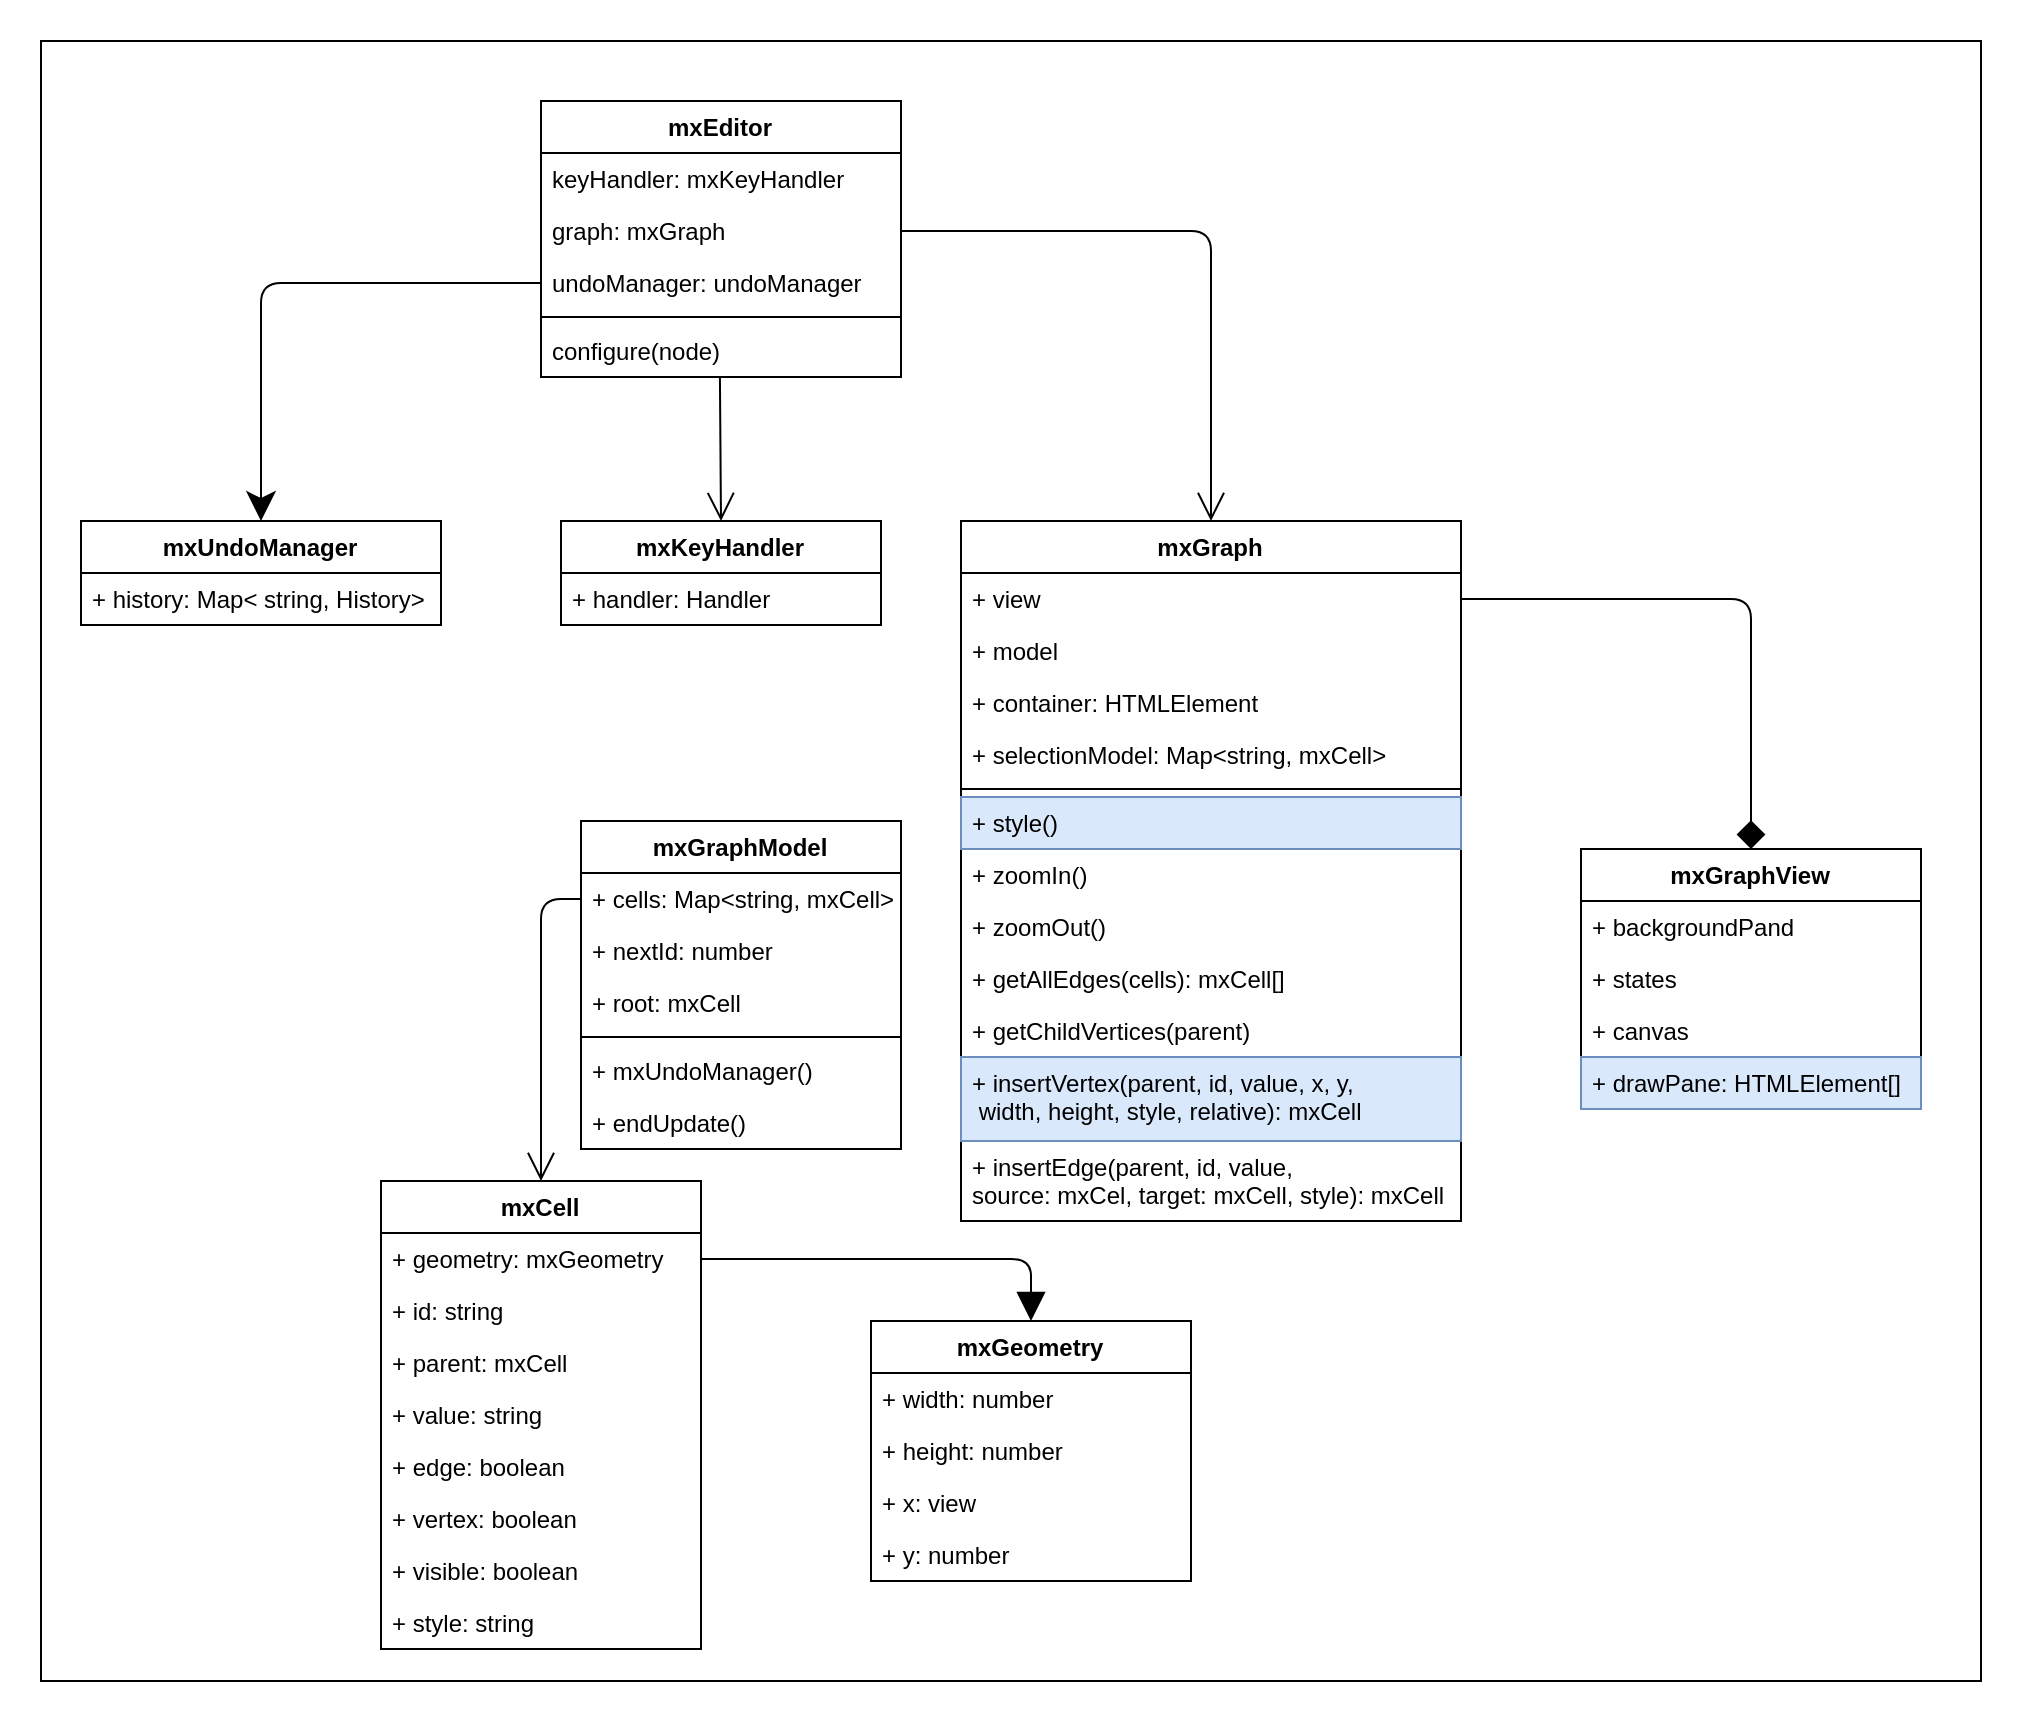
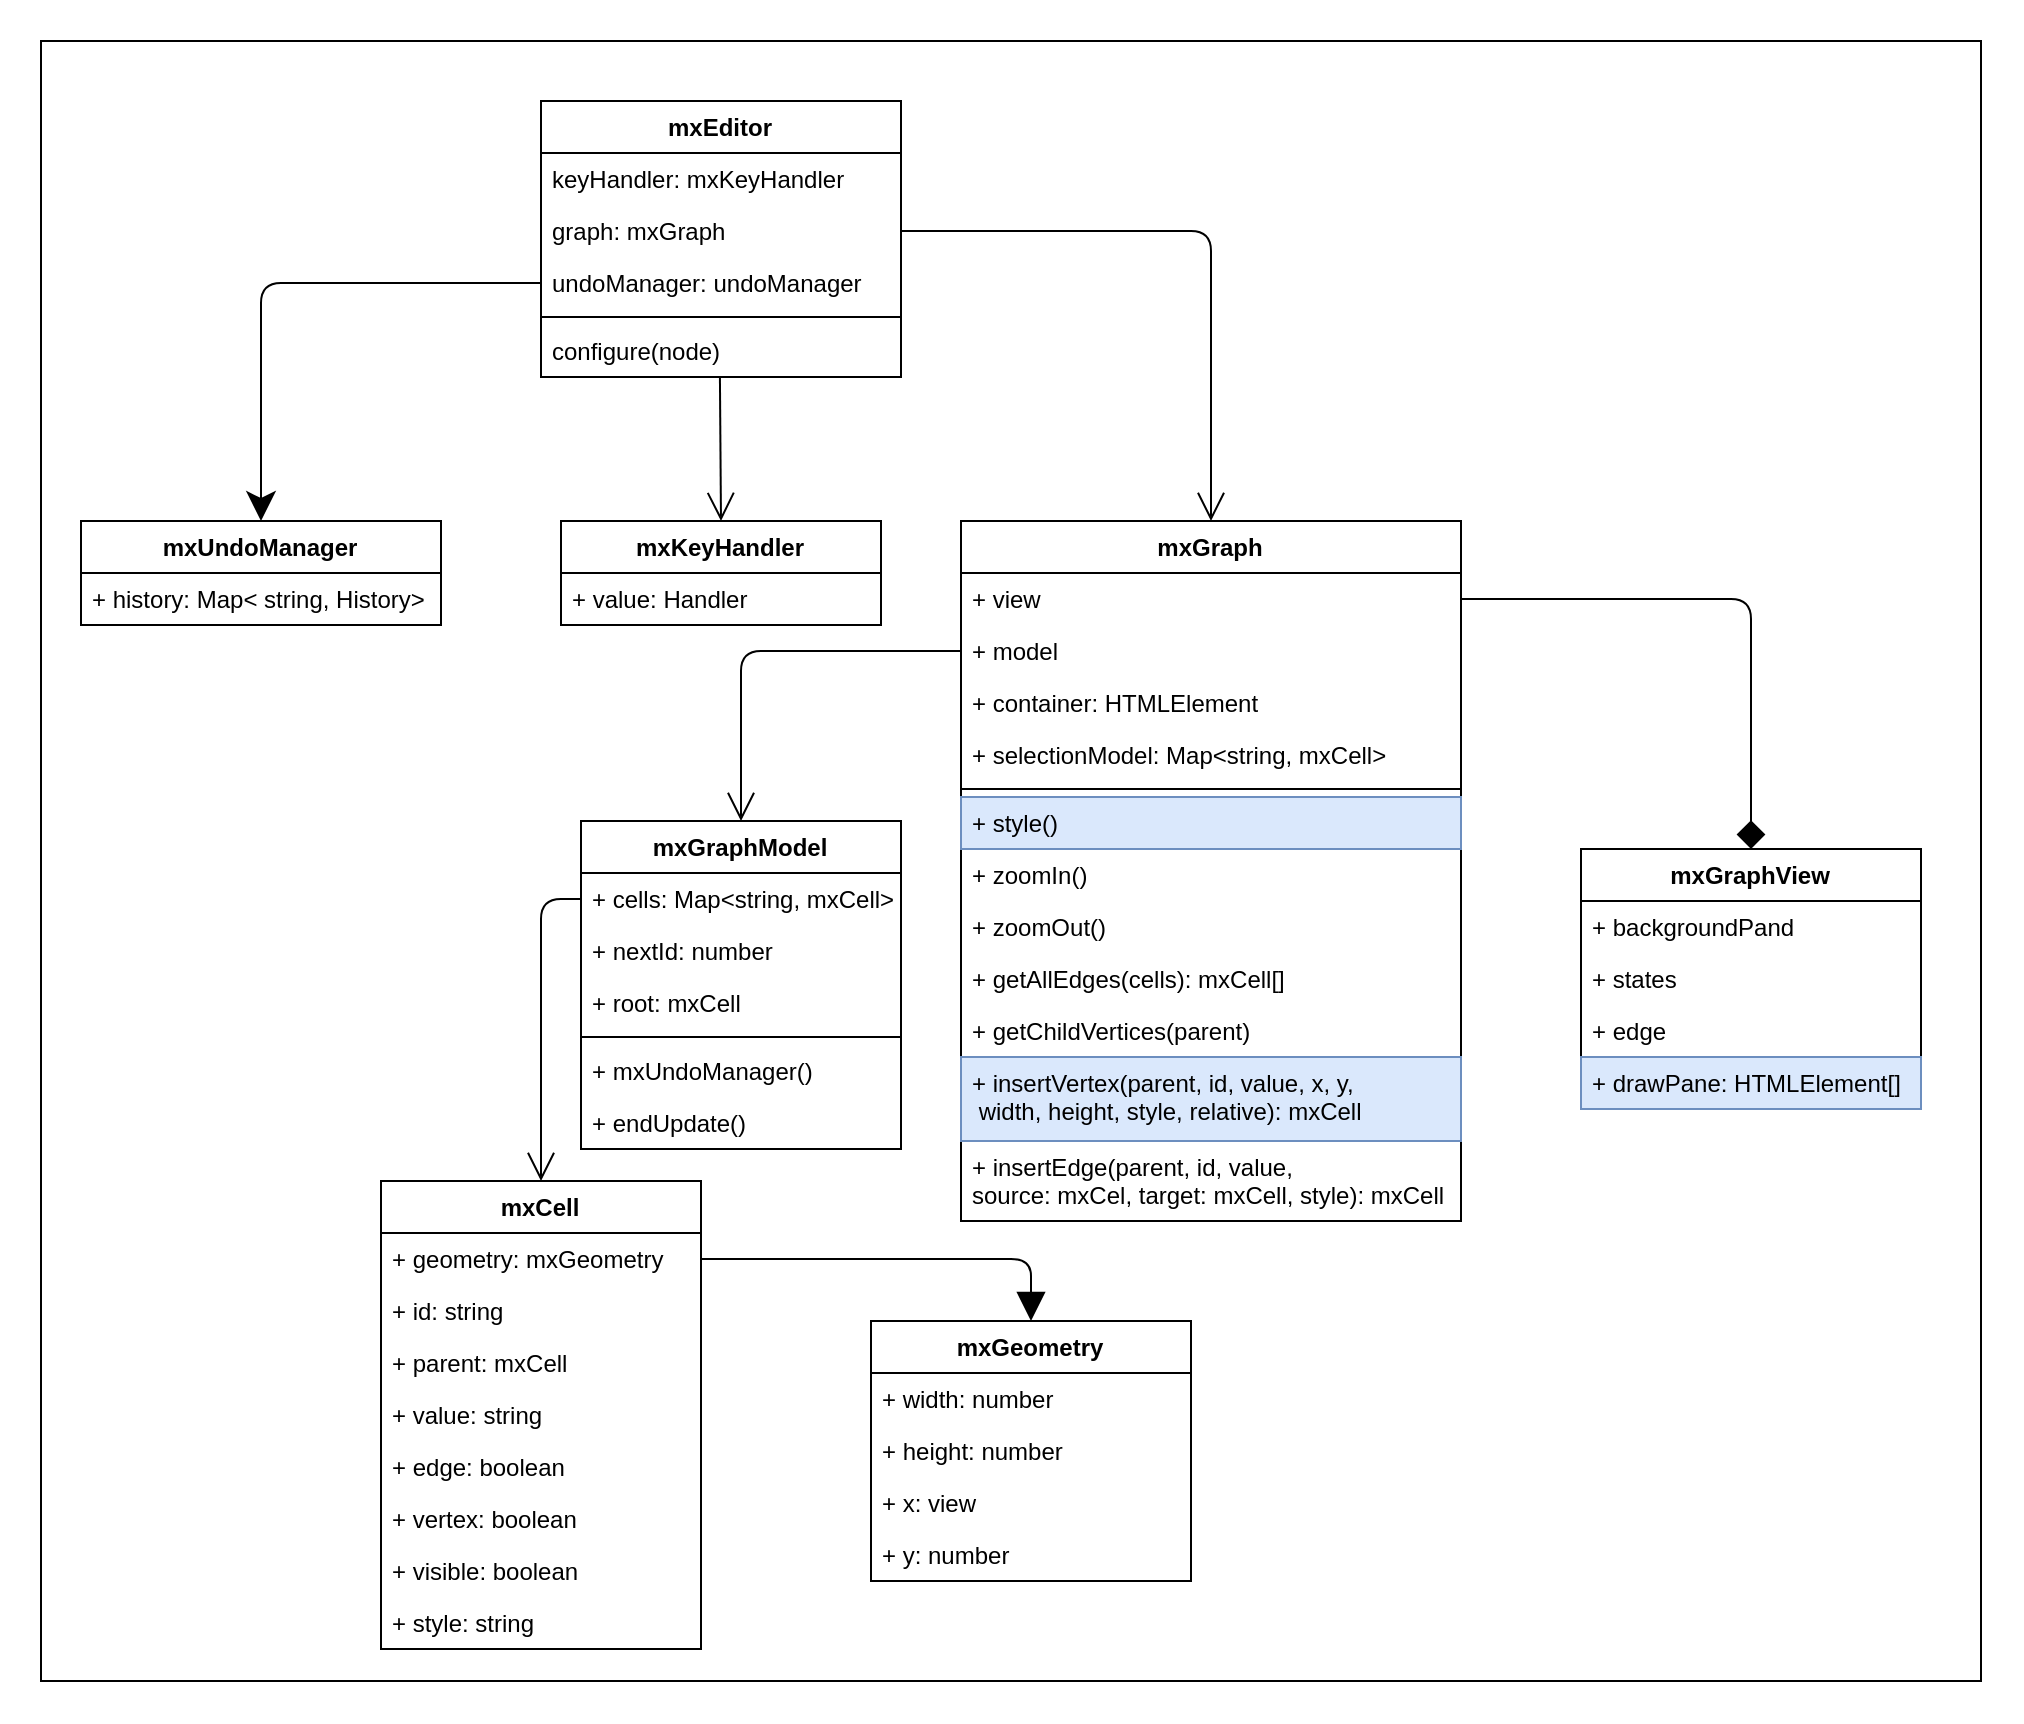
node "+ handler: Handler": label "+ handler: Handler" -> "+ value: Handler"
edge "+ model" -> "mxGraphModel": added
node "+ canvas": label "+ canvas" -> "+ edge"
